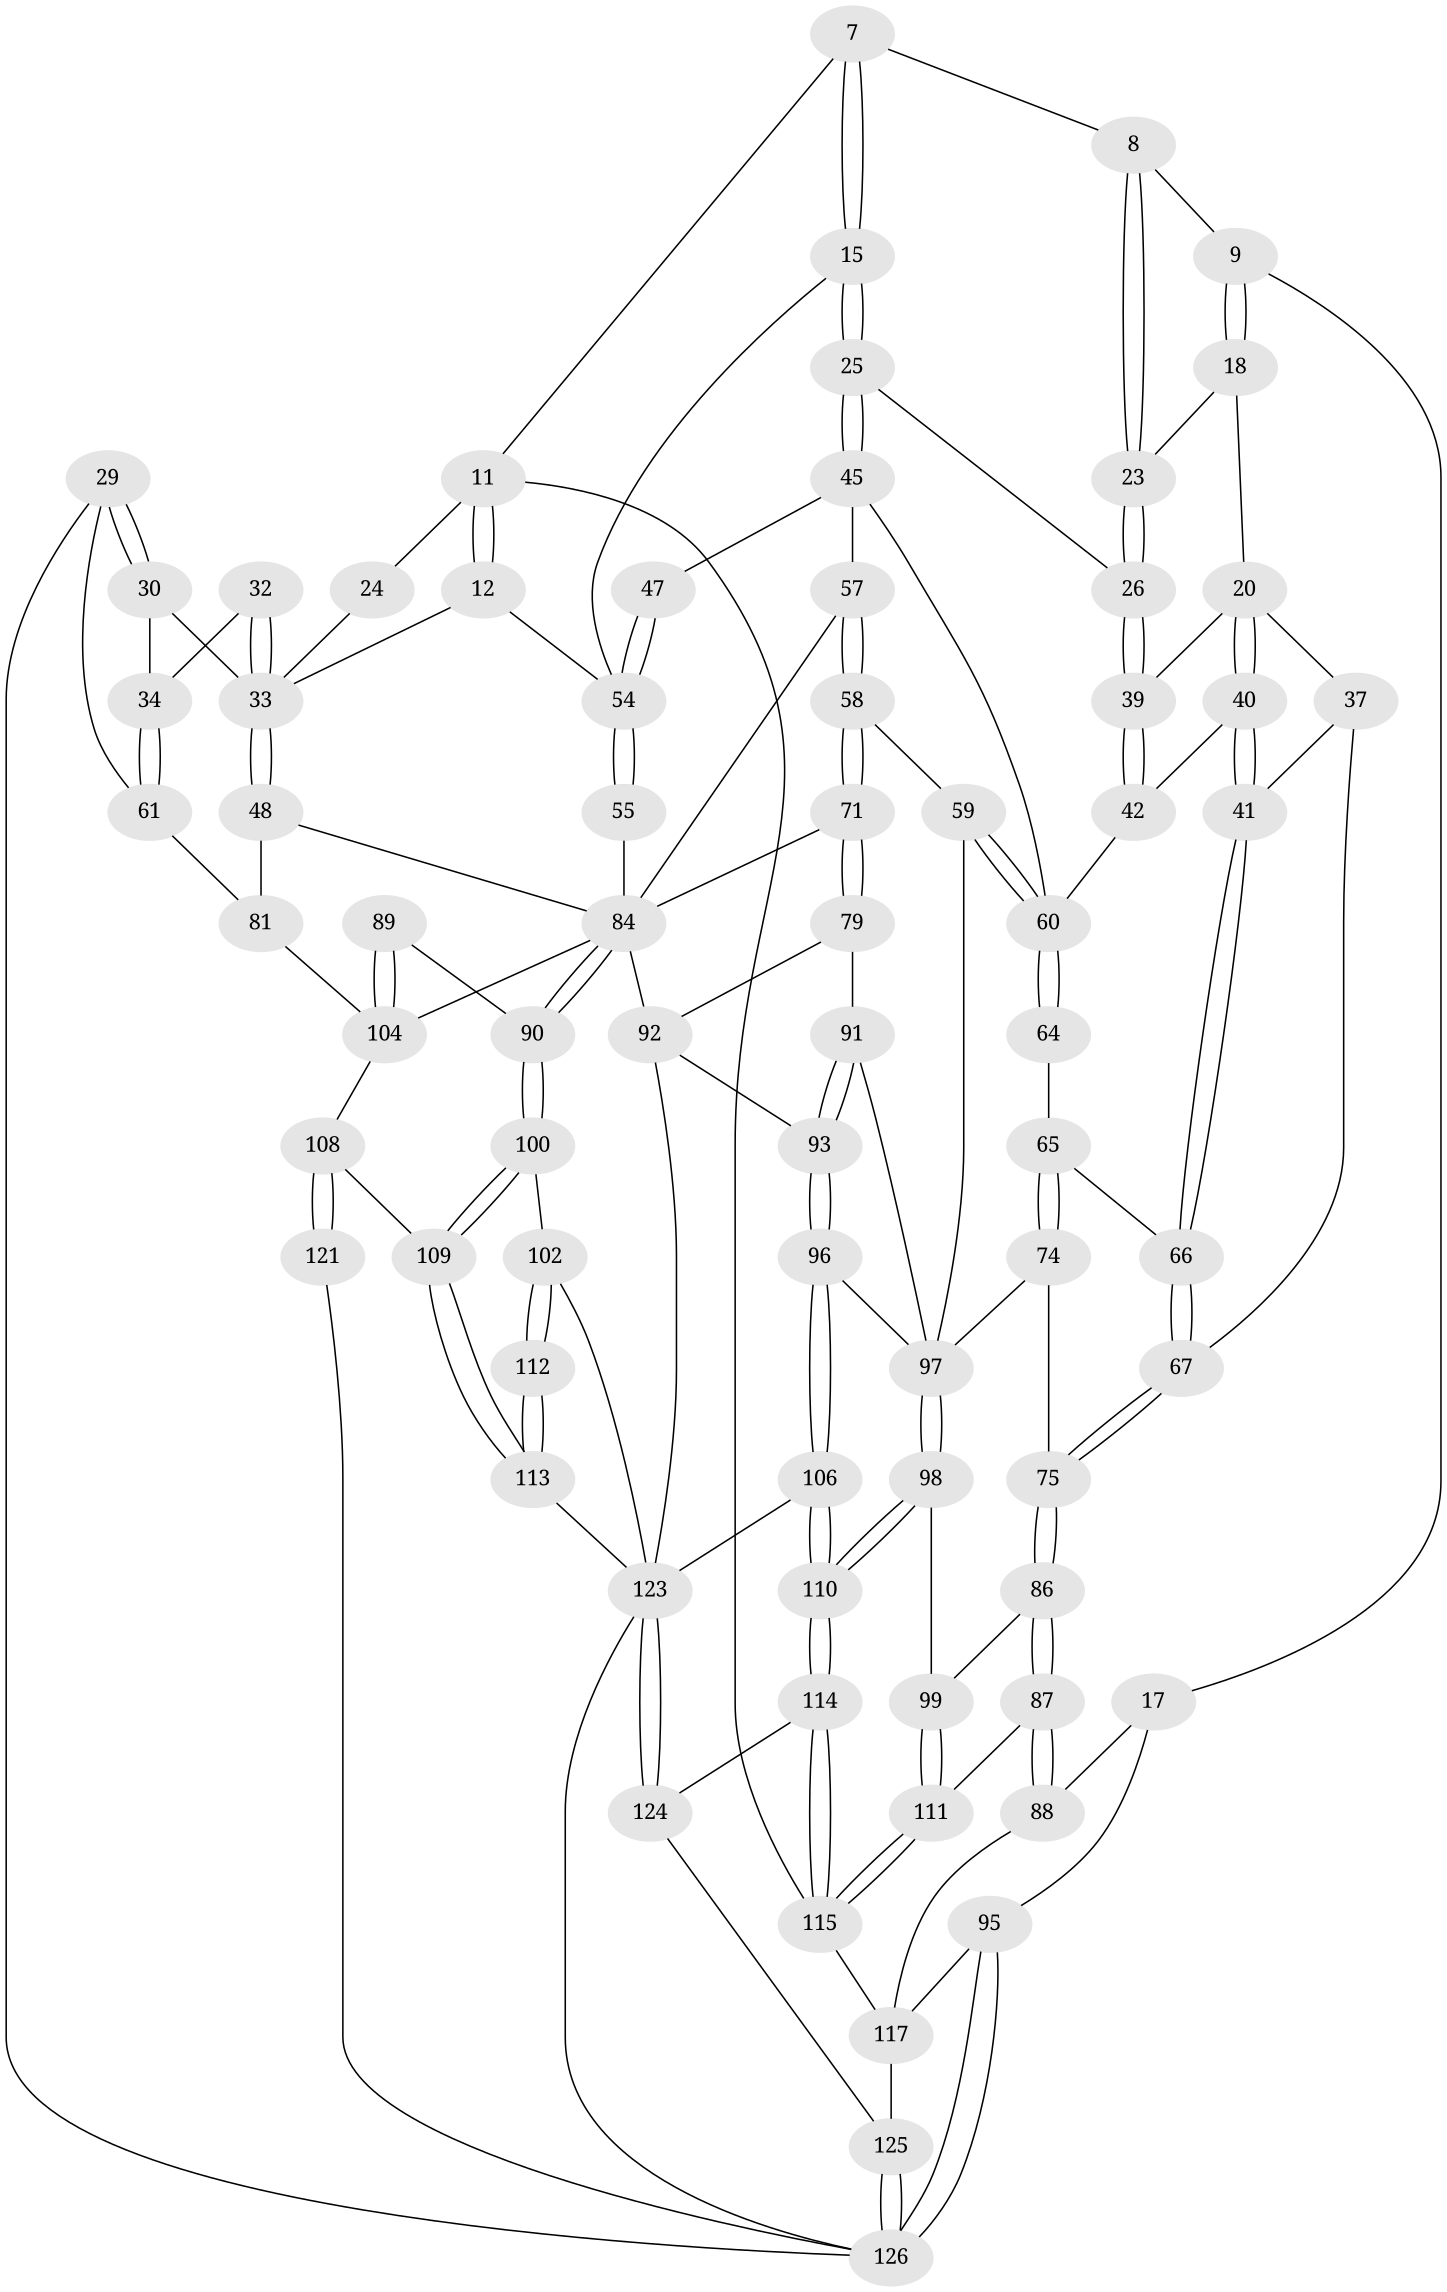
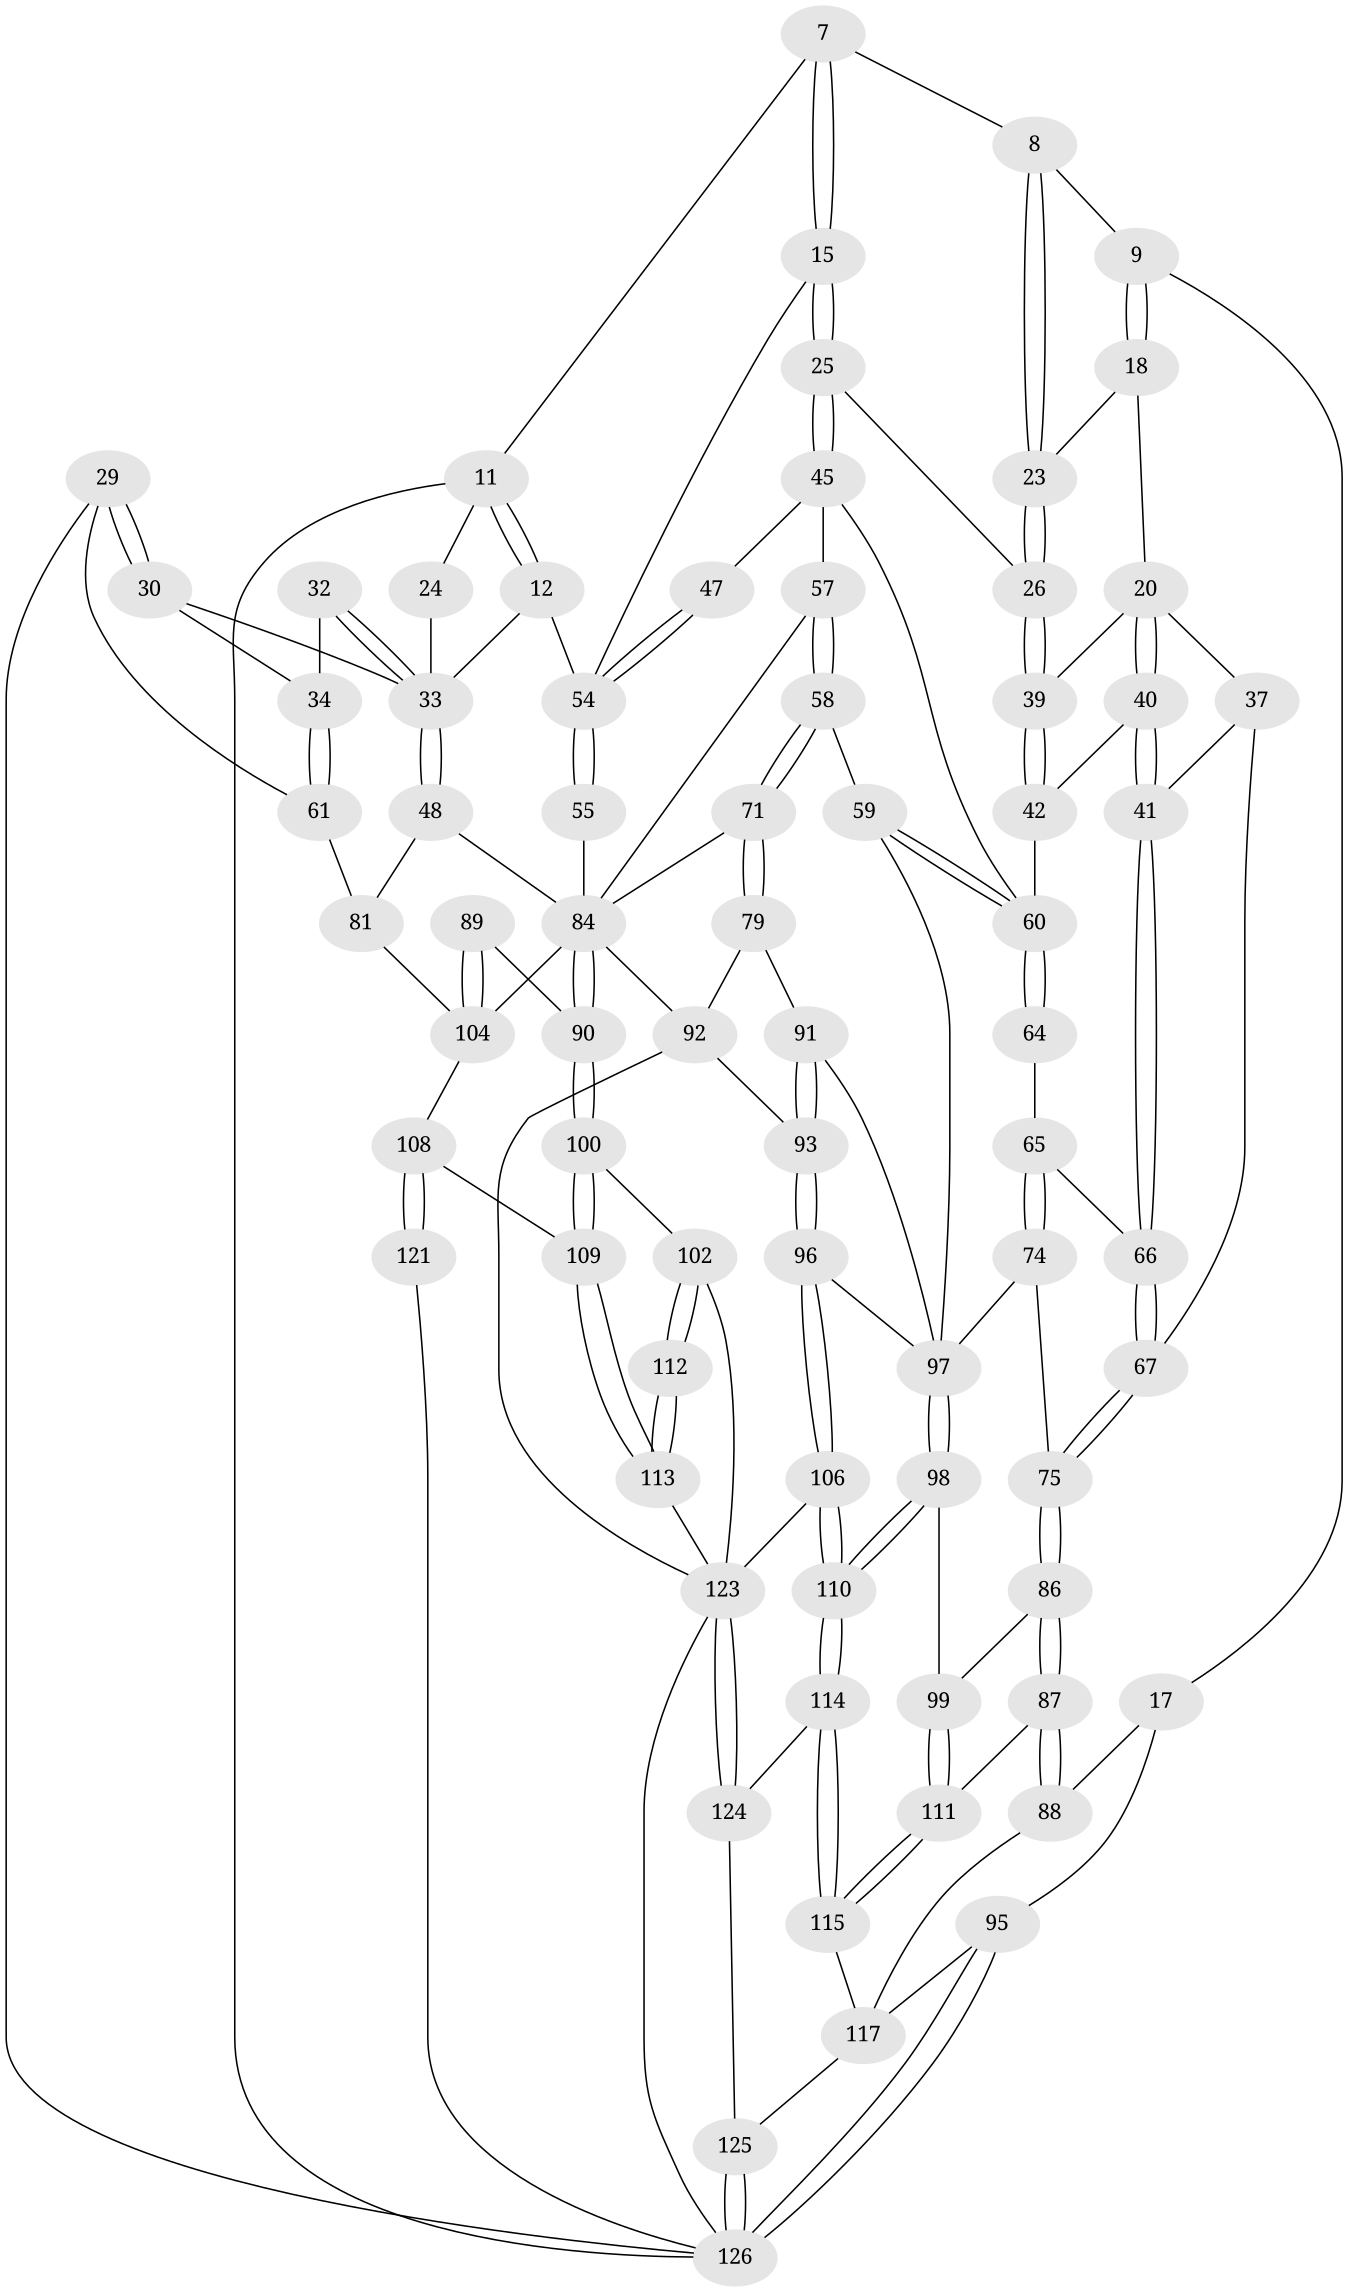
edge "11" -- "115": now "11" -- "126"
